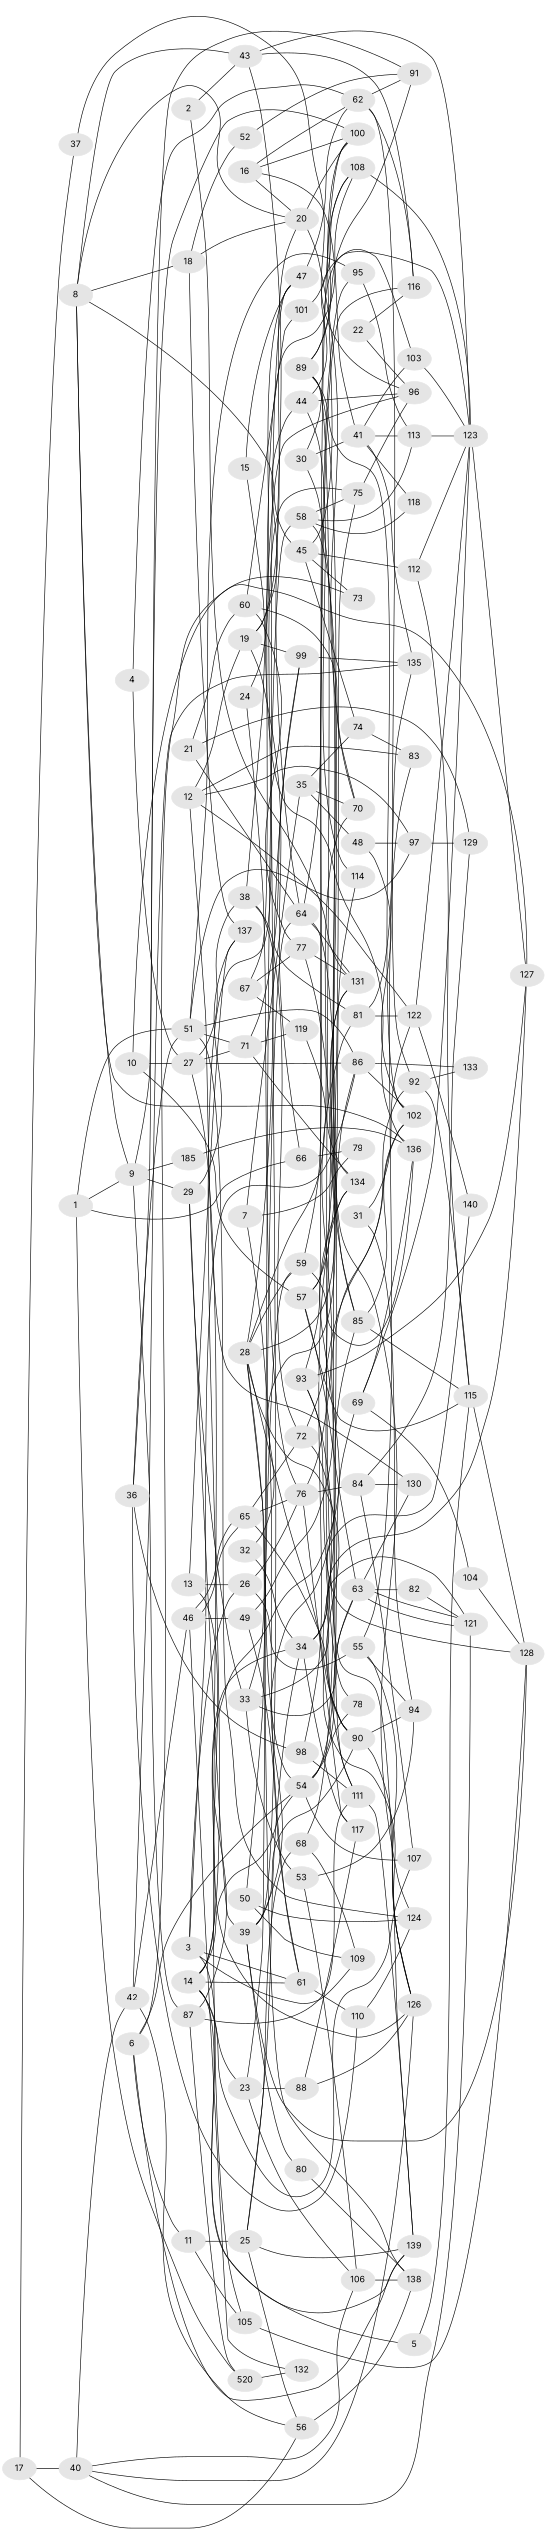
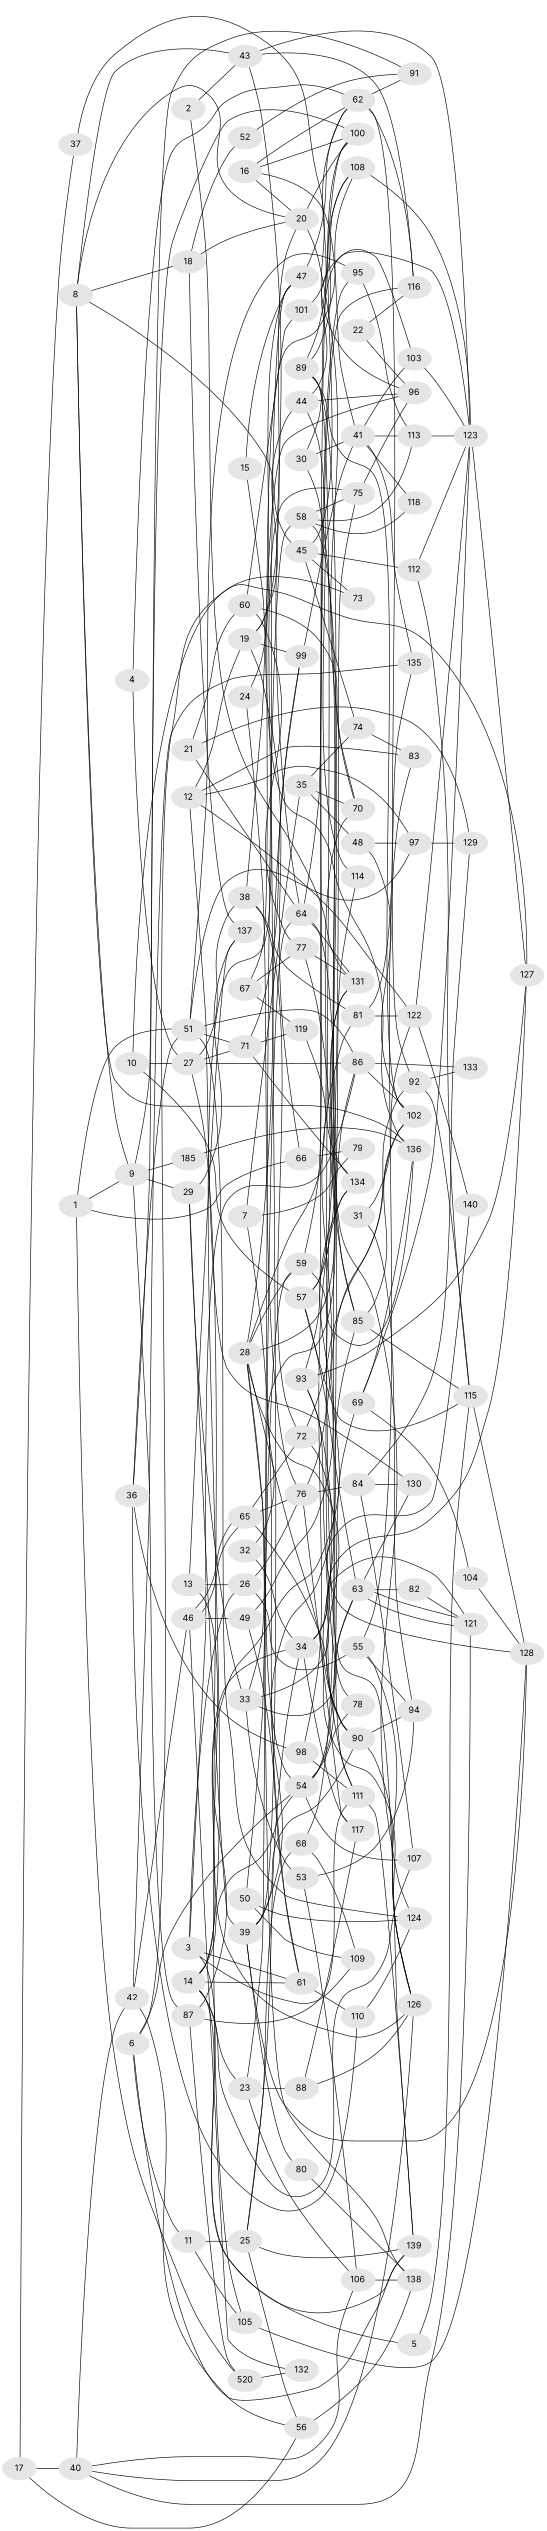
edge "91" -- "89": now "62" -- "89"
edge "99" -- "135": now "99" -- "41"
